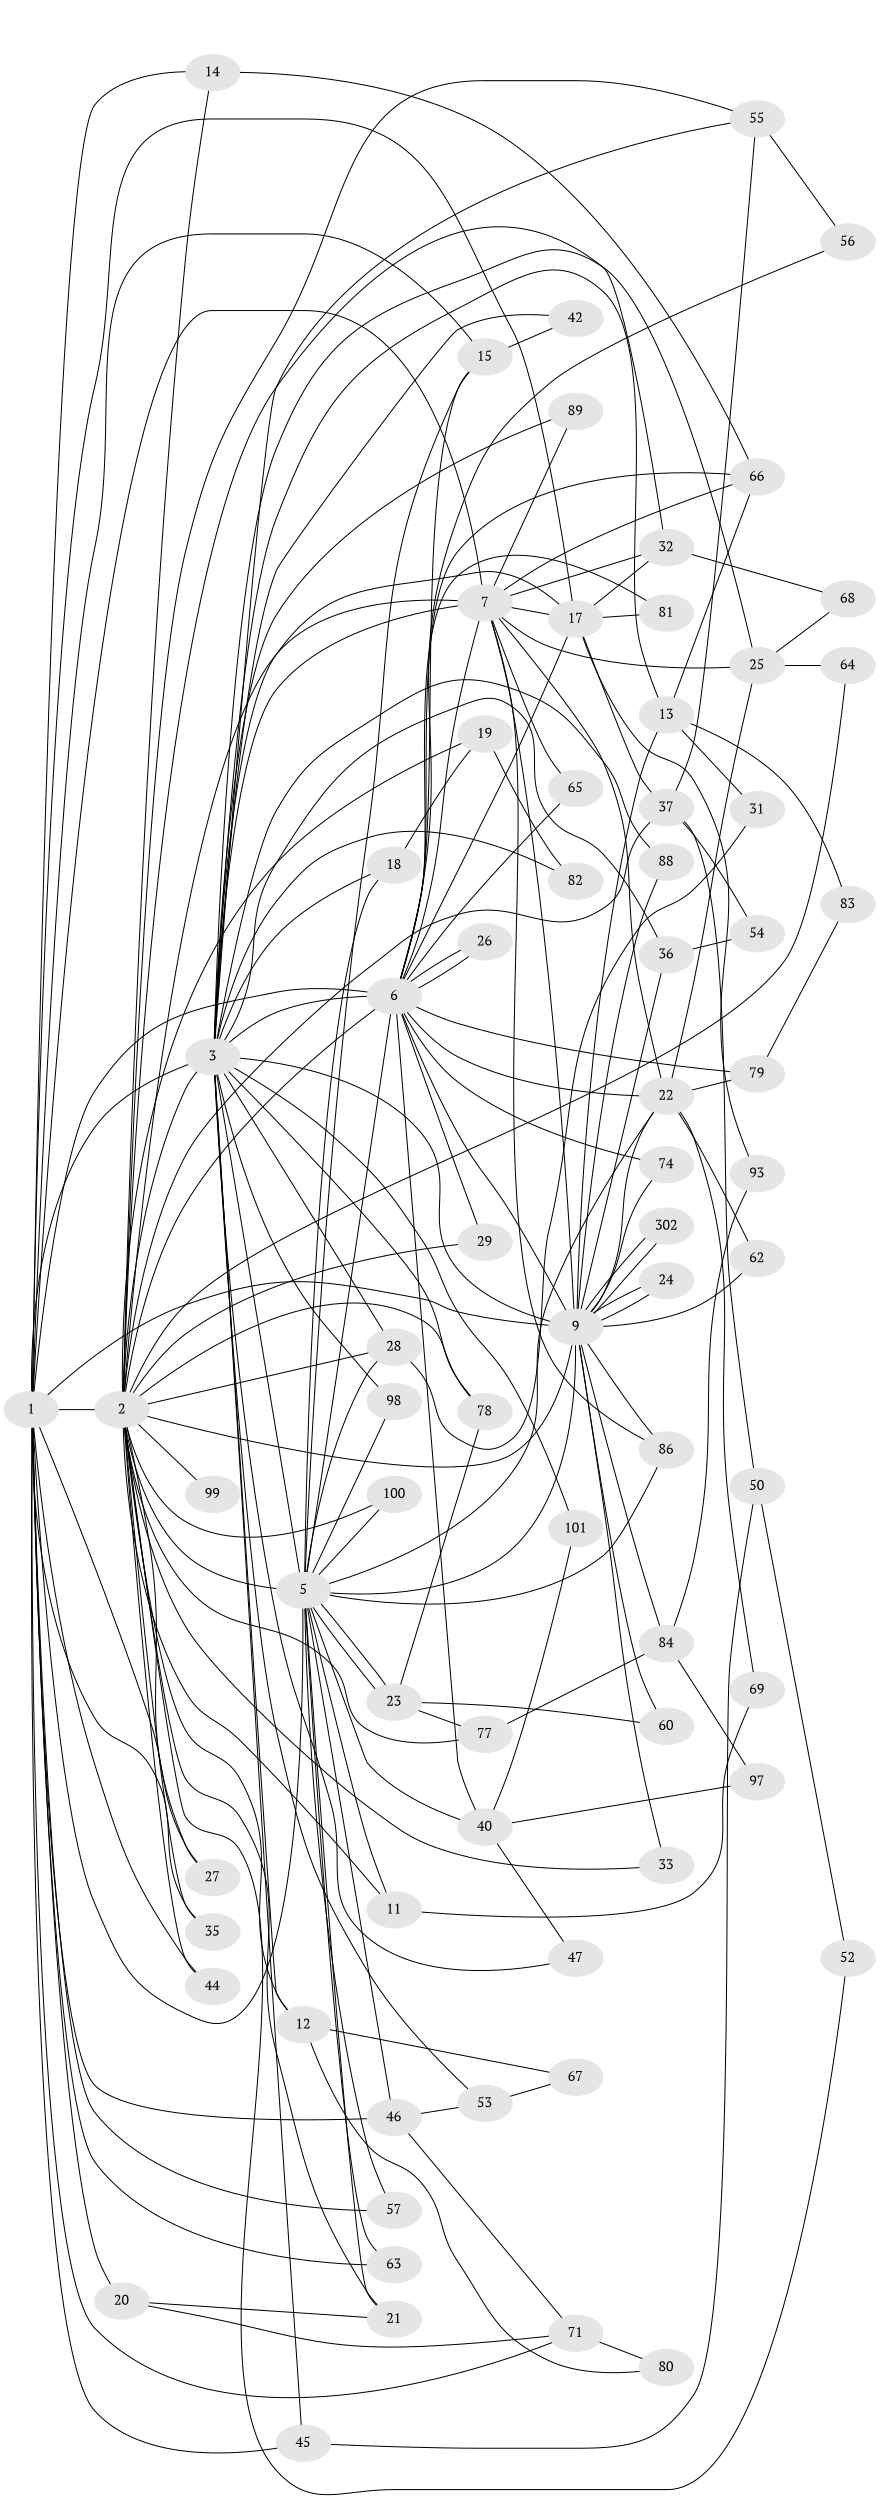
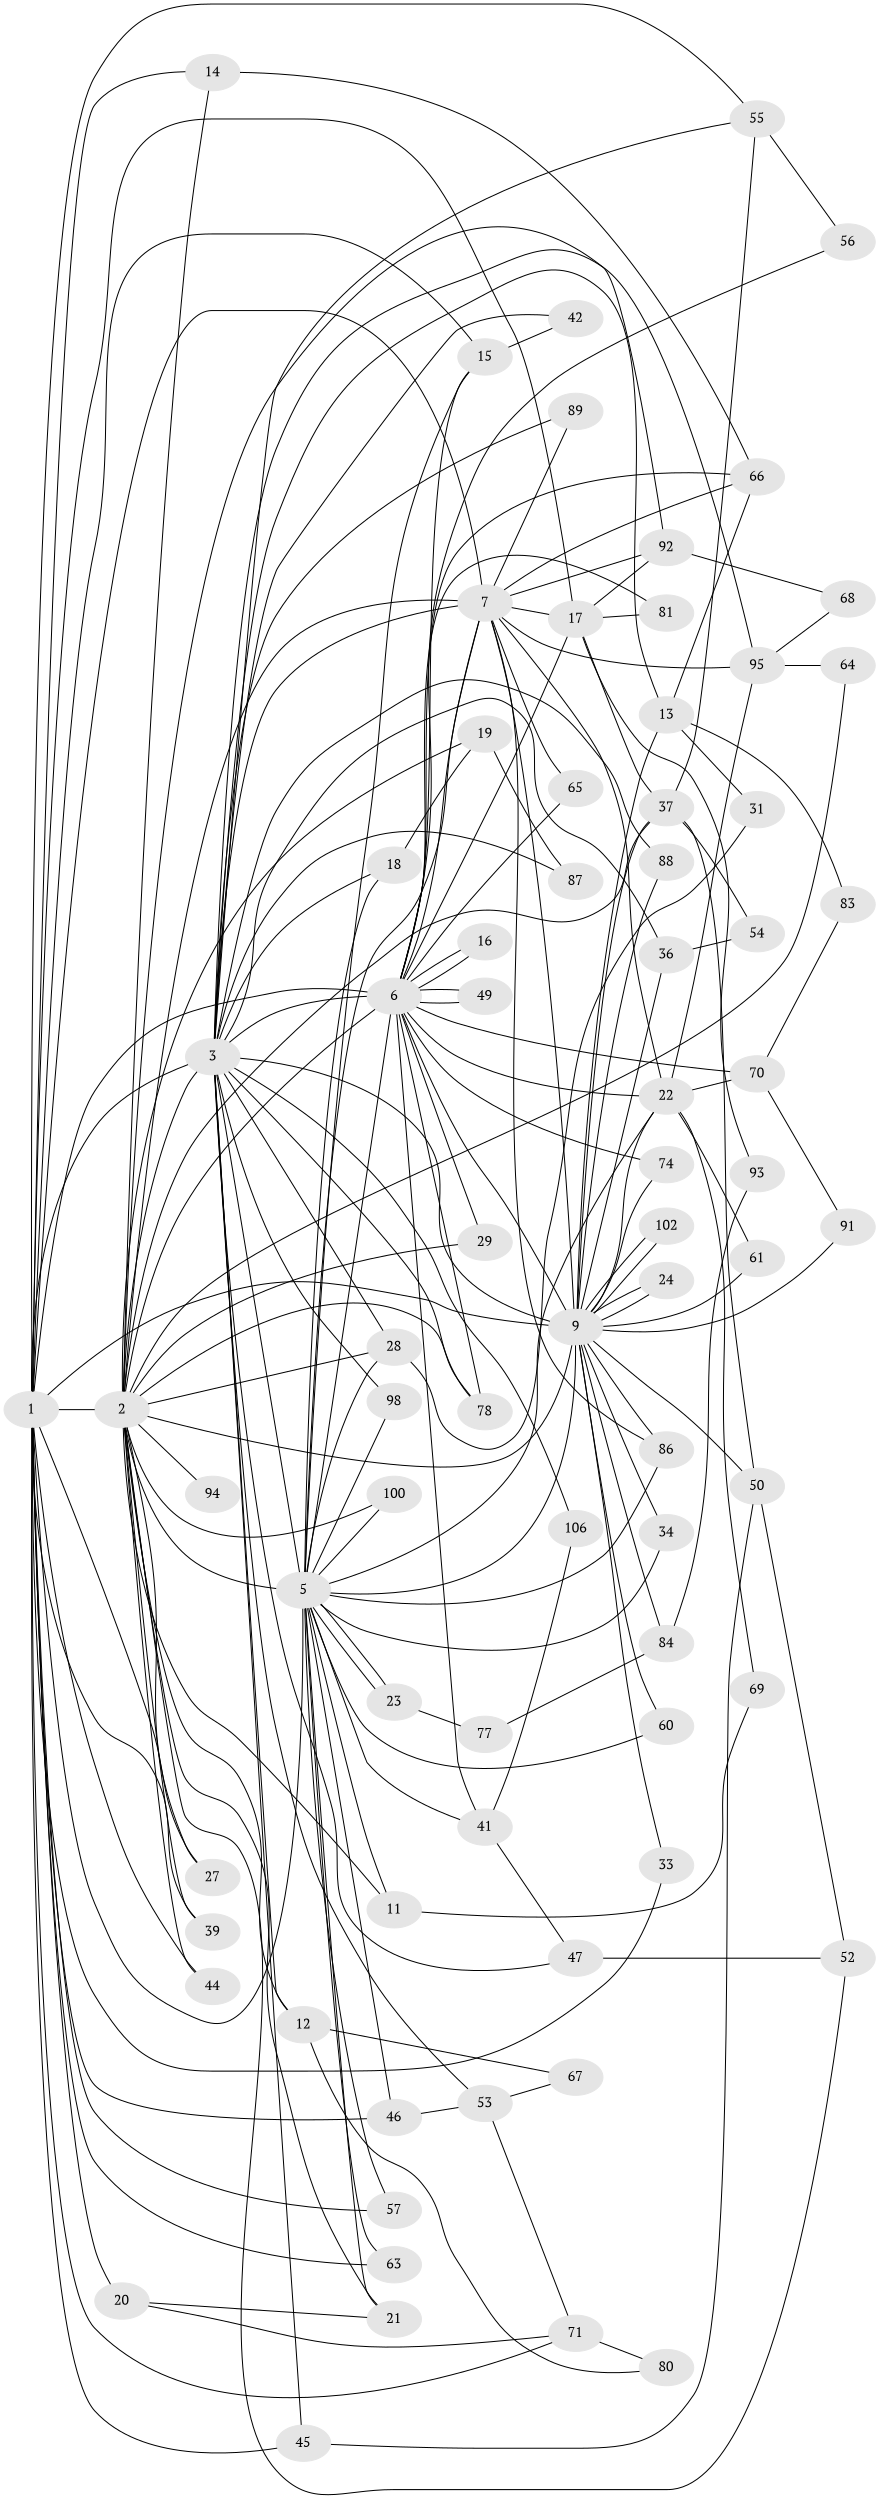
node "32": label "32" -> "92"
edge "55" -- "2": now "55" -- "1"
node "25": label "25" -> "95"
edge "17" -- "3": removed
node "82": label "82" -> "87"
node "26": label "26" -> "16"
node "49": added
edge "7" -- "5": added
edge "37" -- "9": added
node "79": label "79" -> "70"
node "302": label "302" -> "102"
node "91": added
node "62": label "62" -> "61"
edge "9" -- "50": added
node "99": label "99" -> "94"
node "101": label "101" -> "106"
node "34": added
edge "78" -- "23": now "78" -- "6"
edge "2" -- "77": removed
edge "23" -- "60": now "5" -- "60"
edge "2" -- "33": now "1" -- "33"
node "97": removed
node "40": label "40" -> "41"
node "35": label "35" -> "39"
edge "47" -- "52": added
edge "46" -- "71": now "53" -- "71"
